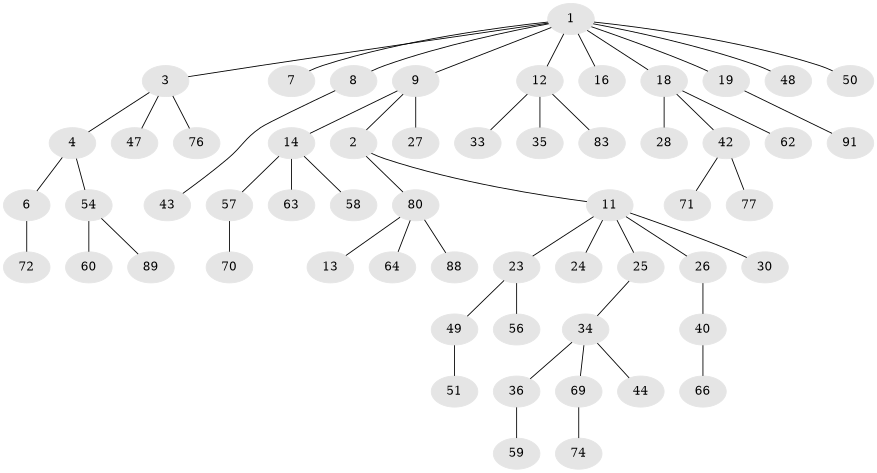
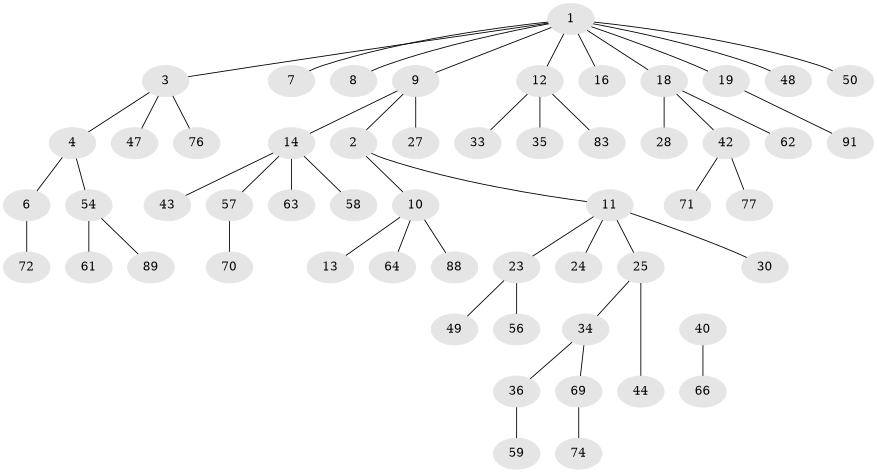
edge "8" -- "43": now "14" -- "43"
node "80": label "80" -> "10"
node "60": label "60" -> "61"
node "26": removed
edge "34" -- "44": now "25" -- "44"
node "51": removed
